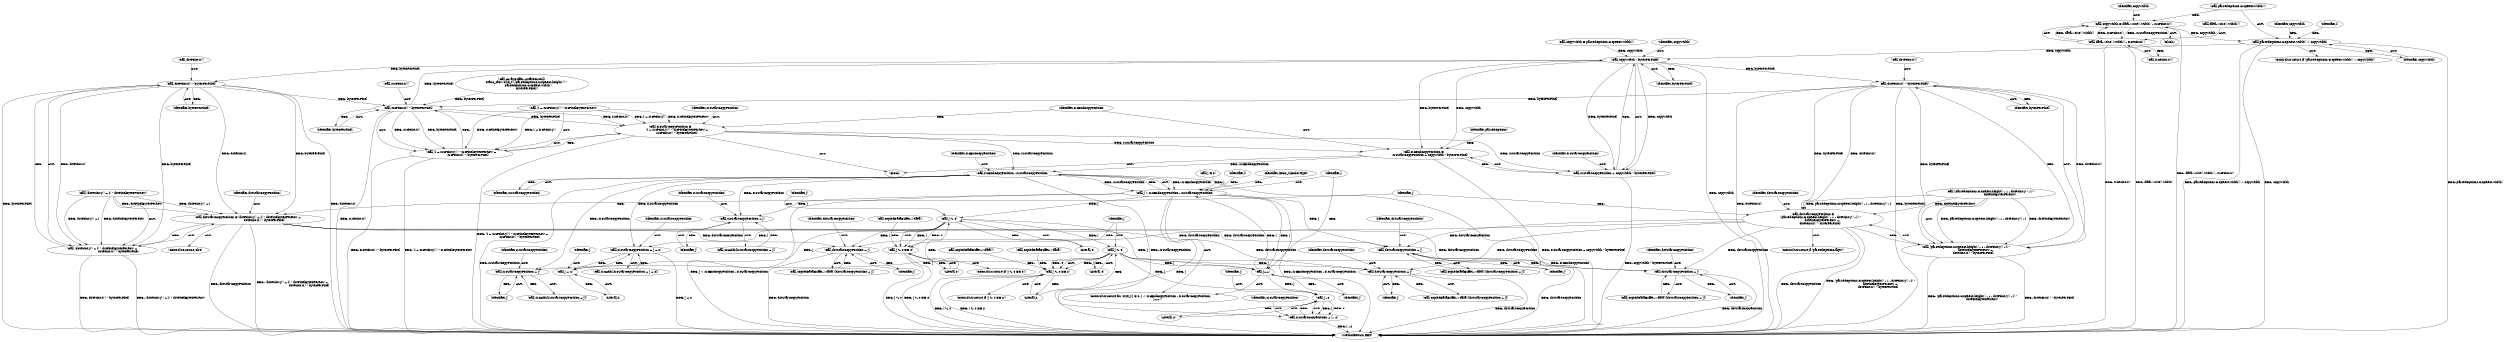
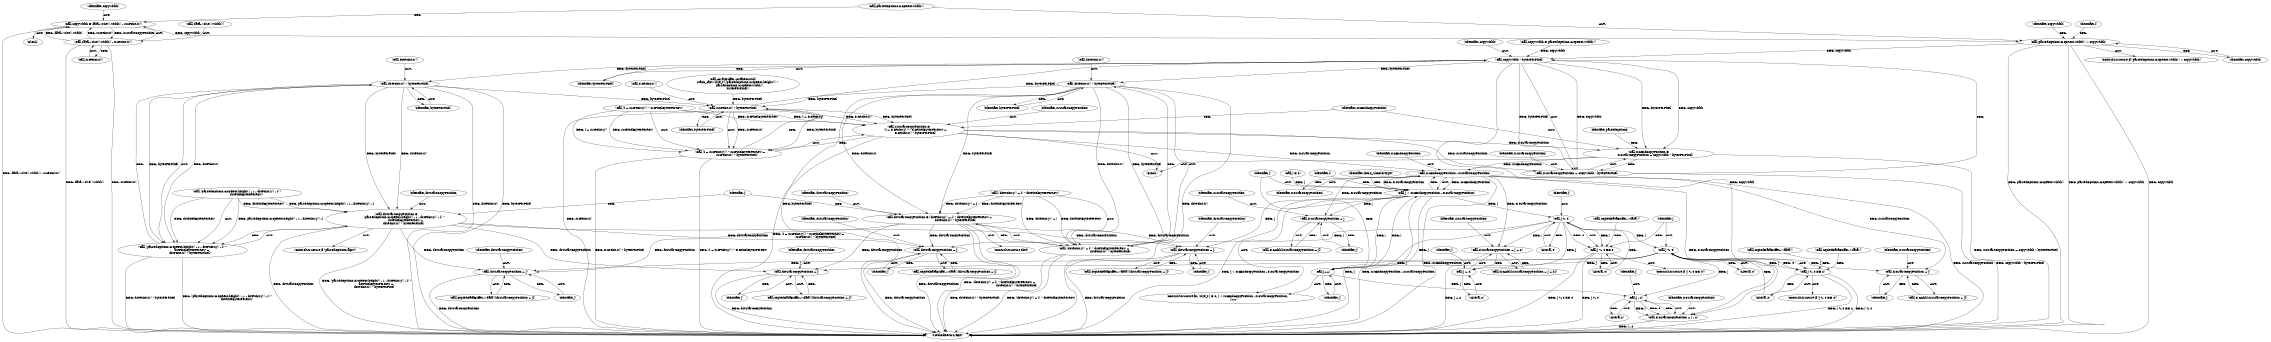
edge "(Call,j + 2)" -> "(Call,srcStartCopyPosition + j + 2)": label "CFG: " -> "AST: "
edge "(Call,copyWidth * bytesPerPixel)" -> "(MethodReturn,RET)": now "(Call,copyWidth * bytesPerPixel)" -> "(Call,srcStartCopyPosition + j - 2)"
